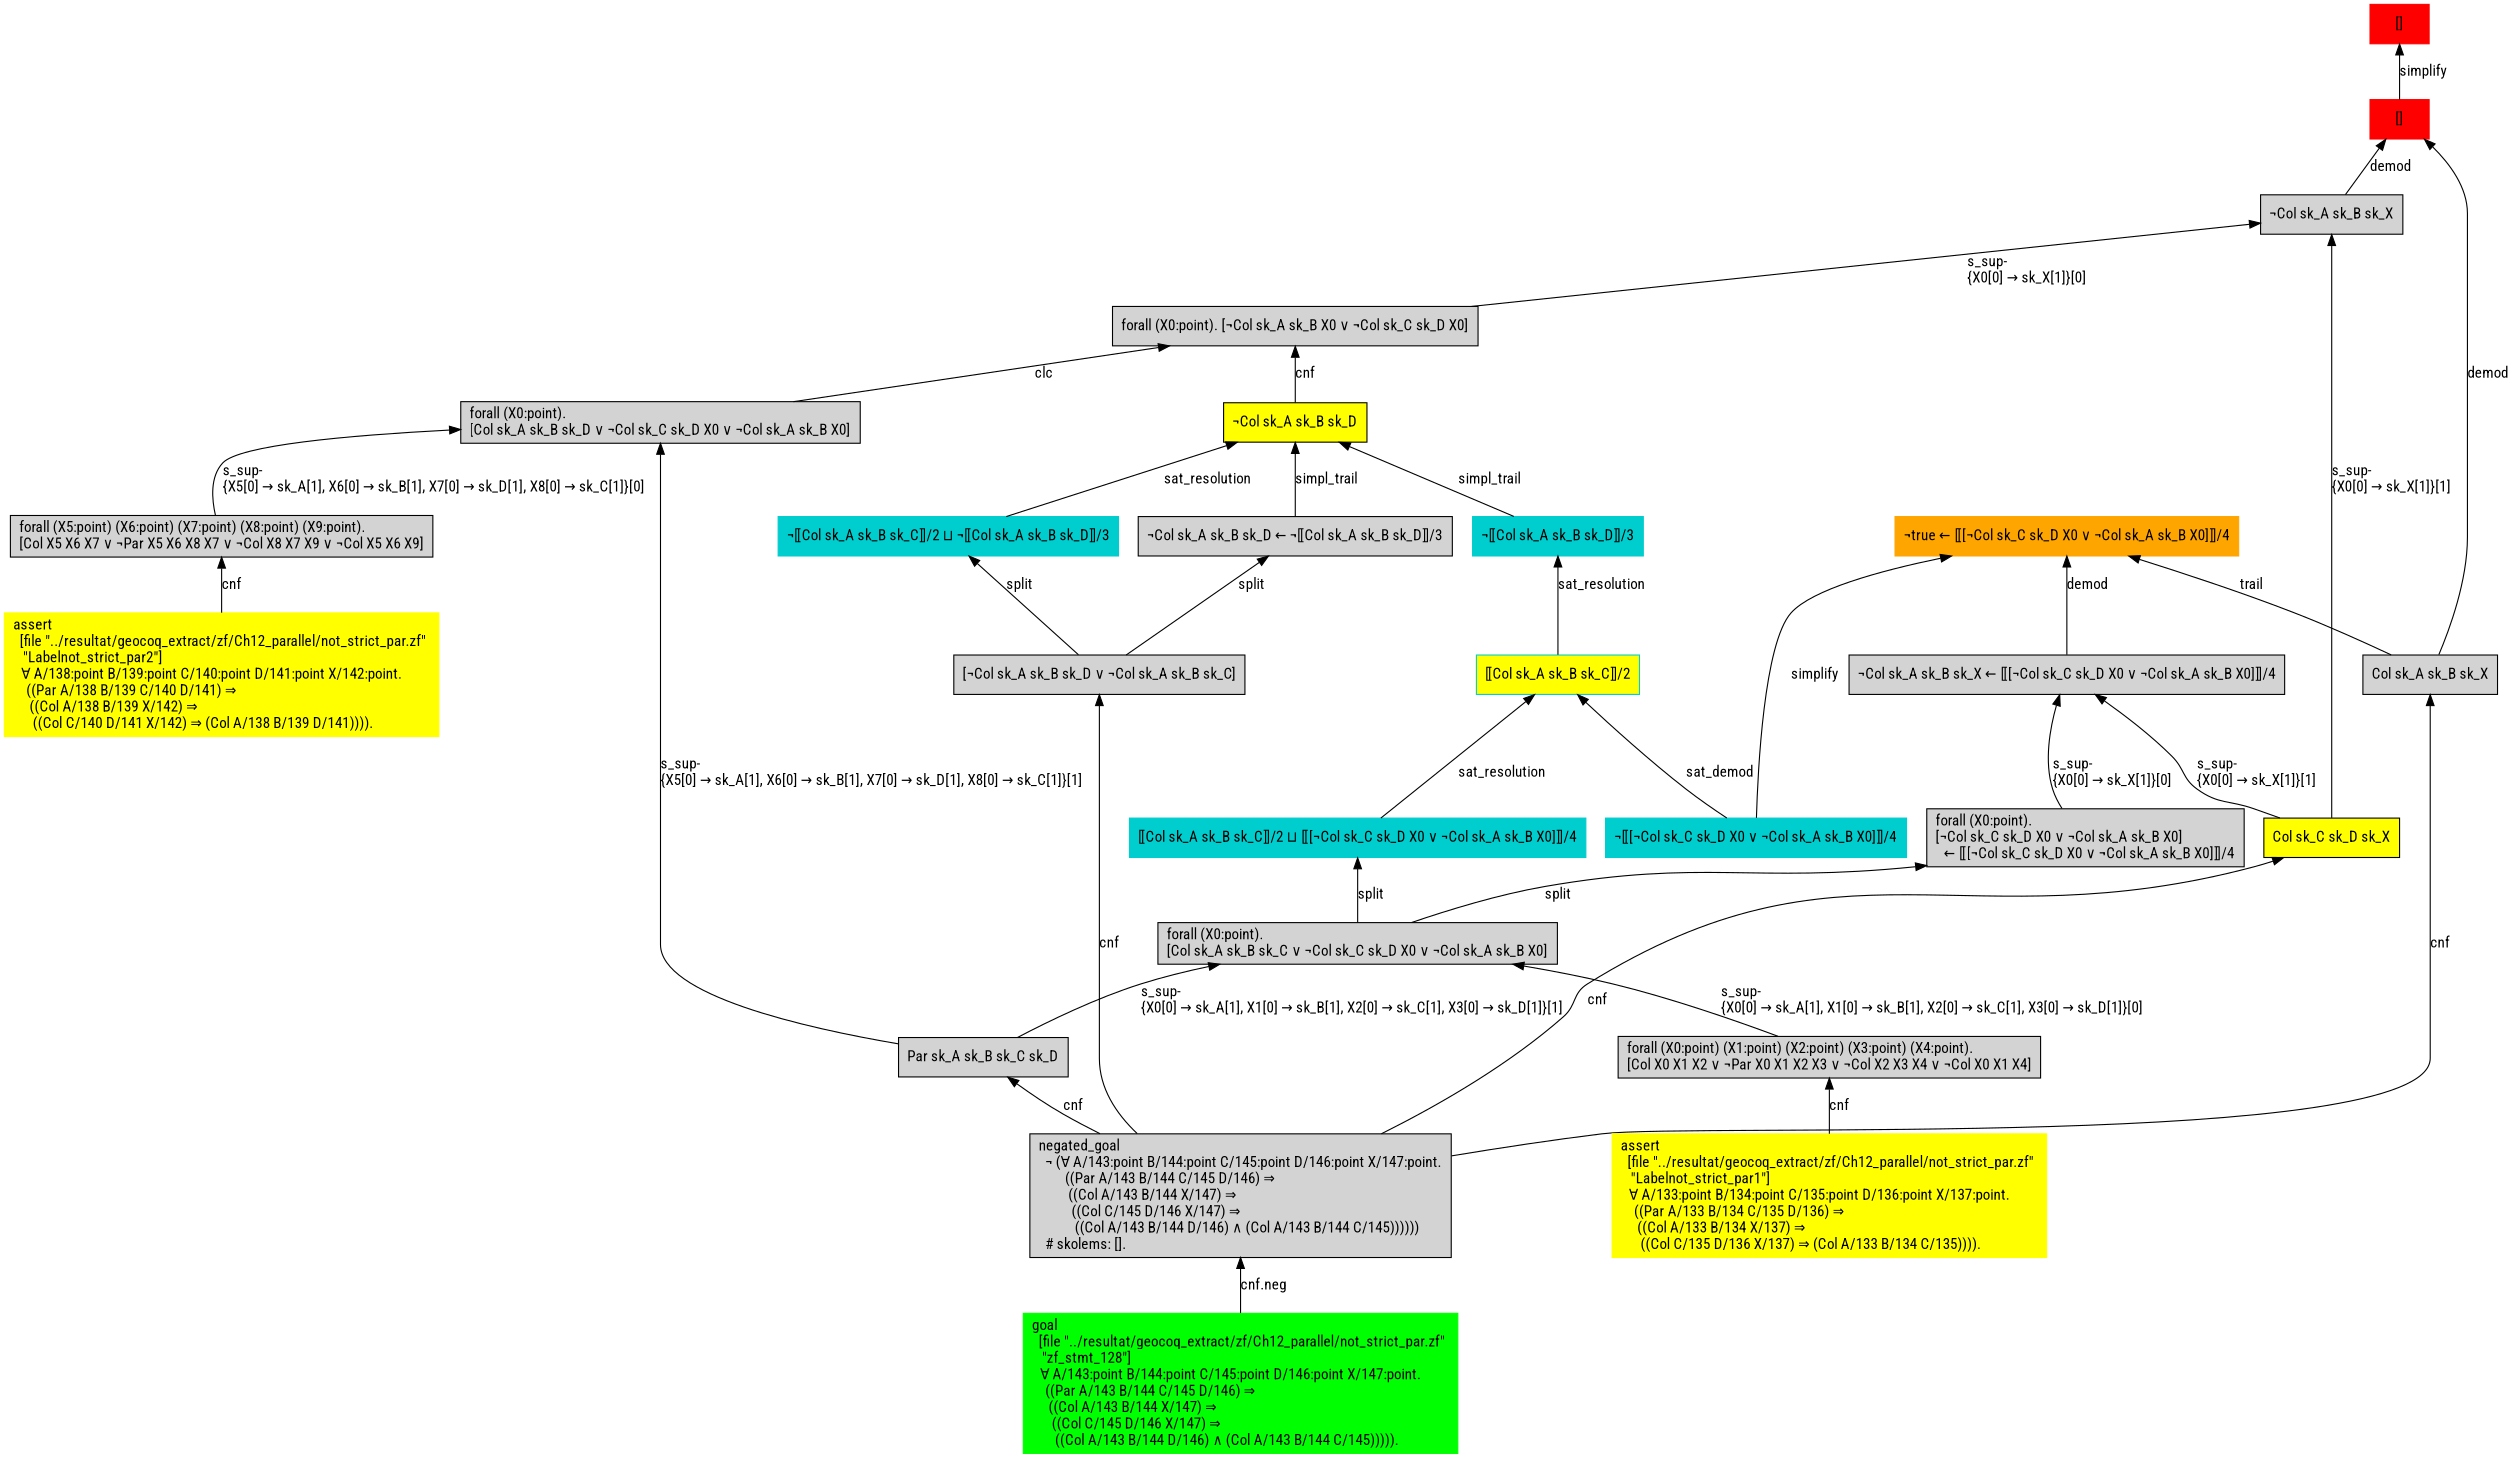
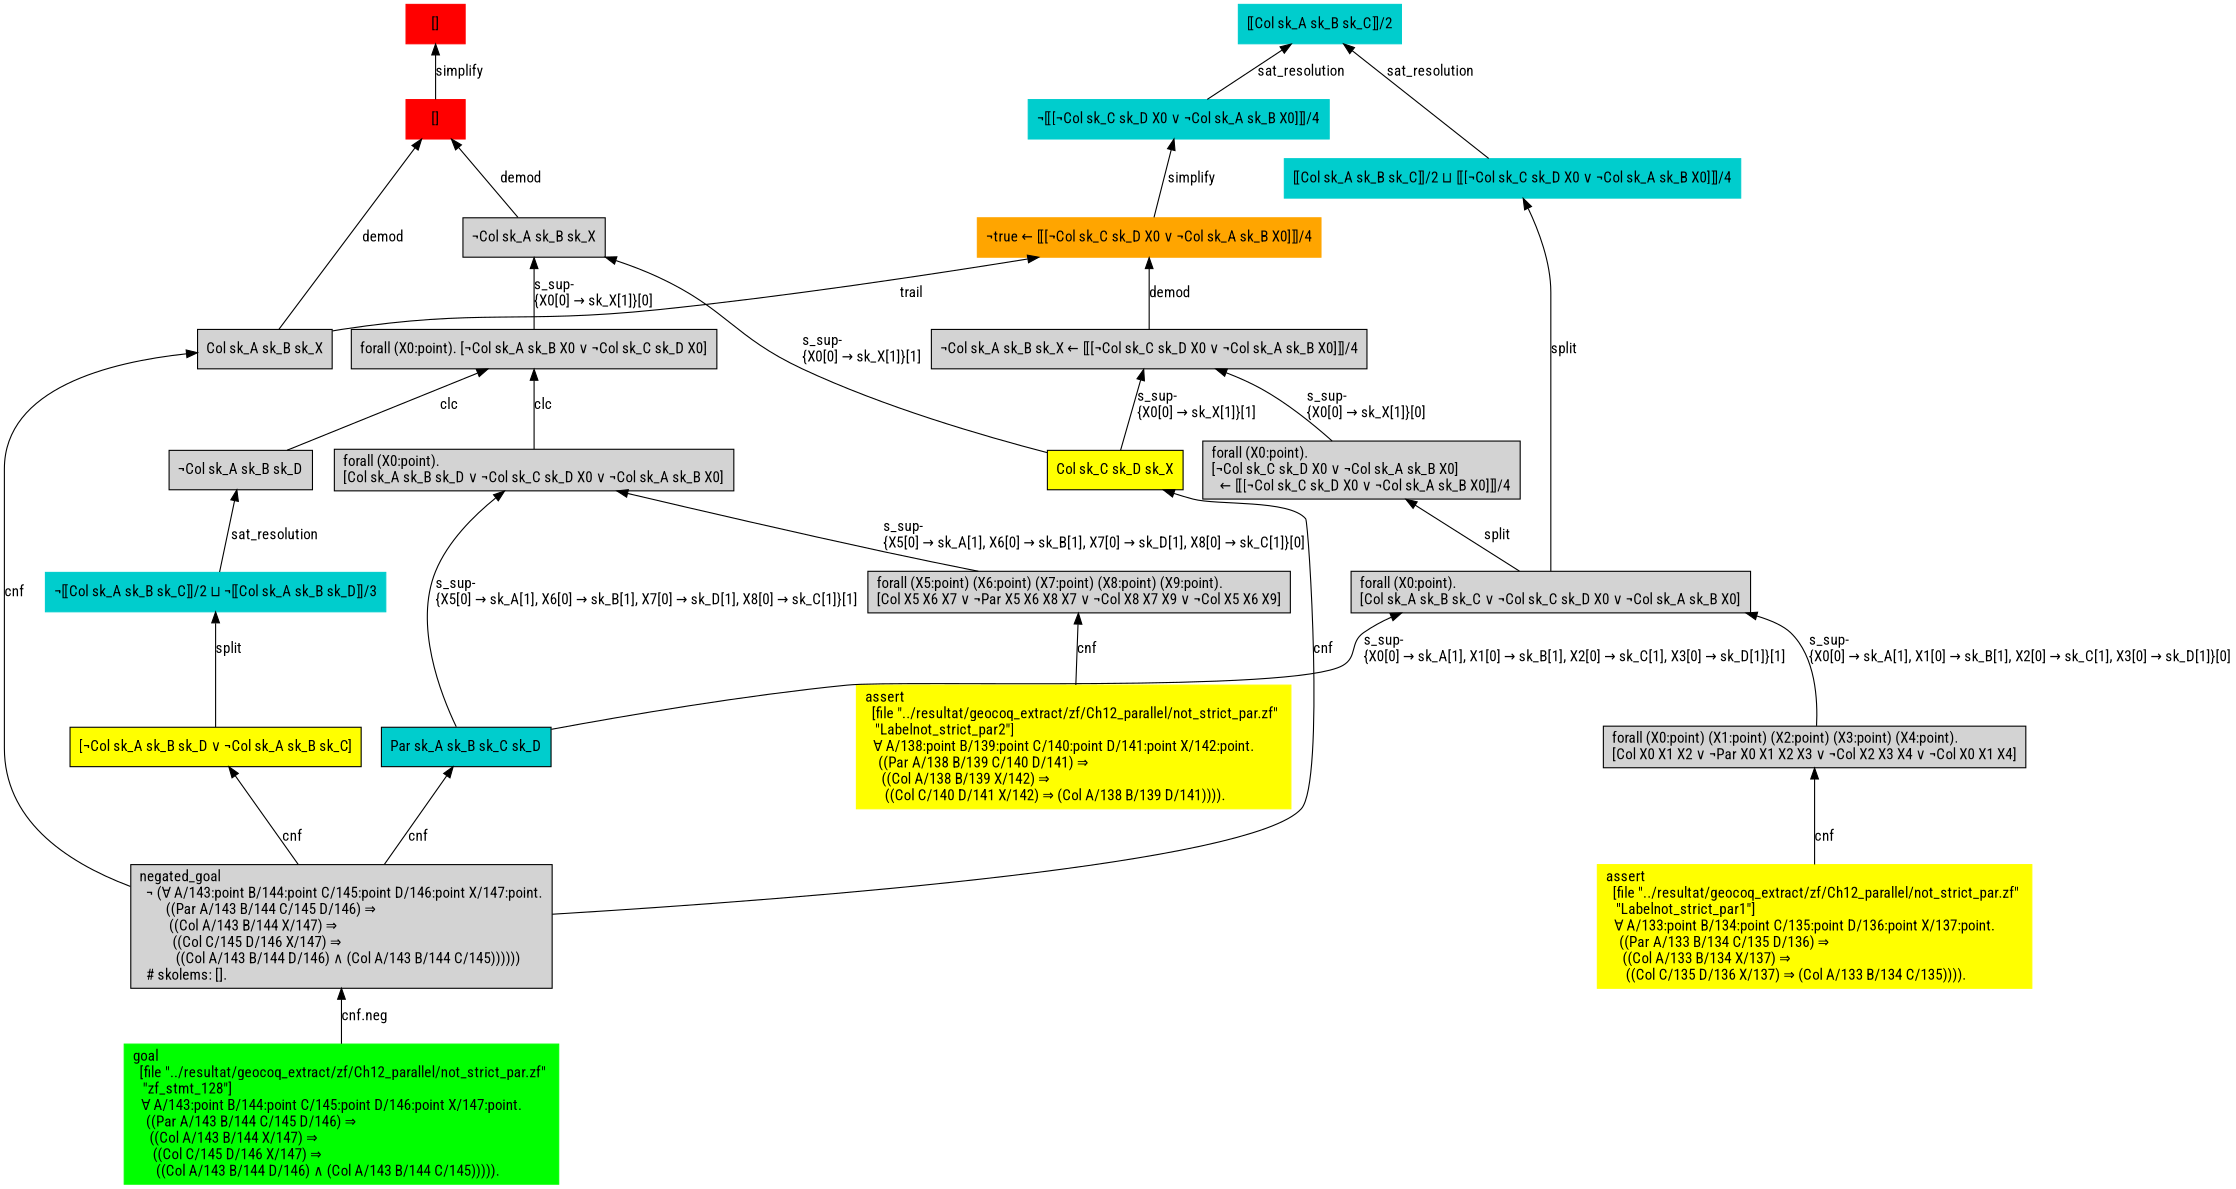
edge "¬Col sk_A sk_B sk_D" -> "forall (X0:point). [¬Col sk_A sk_B X0 ∨ ¬Col sk_C sk_D X0]": label "cnf" -> "clc"
node "¬Col sk_A sk_B sk_D": fillcolor yellow -> lightgrey
node "¬Col sk_A sk_B sk_D ← ¬⟦Col sk_A sk_B sk_D⟧/3": removed
node "¬⟦Col sk_A sk_B sk_D⟧/3": removed
edge "¬⟦[¬Col sk_C sk_D X0 ∨ ¬Col sk_A sk_B X0]⟧/4" -> "¬true ← ⟦[¬Col sk_C sk_D X0 ∨ ¬Col sk_A sk_B X0]⟧/4": reversed
node "[¬Col sk_A sk_B sk_D ∨ ¬Col sk_A sk_B sk_C]": fillcolor lightgrey -> yellow
node "⟦Col sk_A sk_B sk_C⟧/2": fillcolor yellow -> cyan3
edge "¬⟦[¬Col sk_C sk_D X0 ∨ ¬Col sk_A sk_B X0]⟧/4" -> "⟦Col sk_A sk_B sk_C⟧/2": label "sat_demod" -> "sat_resolution"
node "Par sk_A sk_B sk_C sk_D": fillcolor lightgrey -> cyan3
